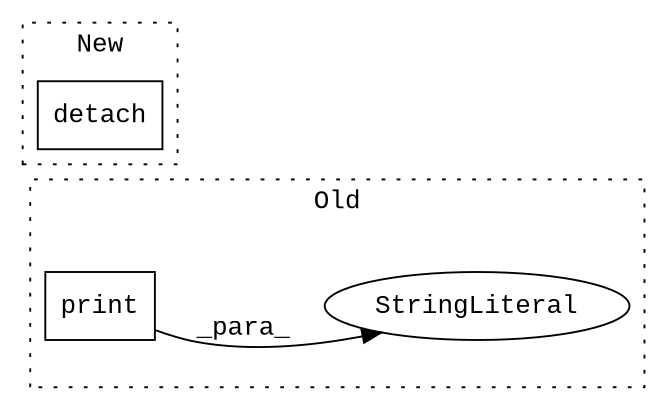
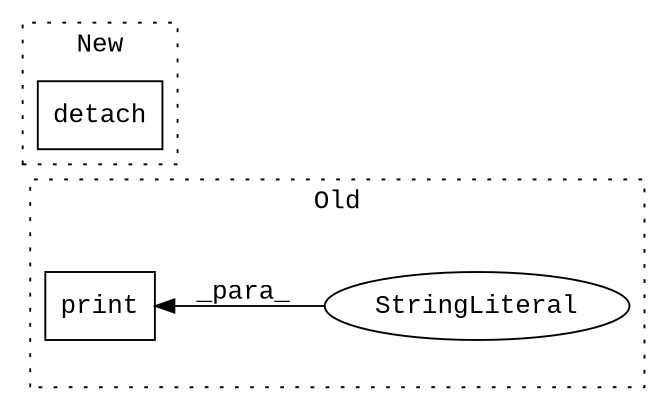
edge "print" -> "StringLiteral": reversed
